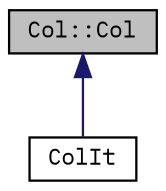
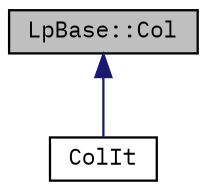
node "Col::Col": label "Col::Col" -> "LpBase::Col"
